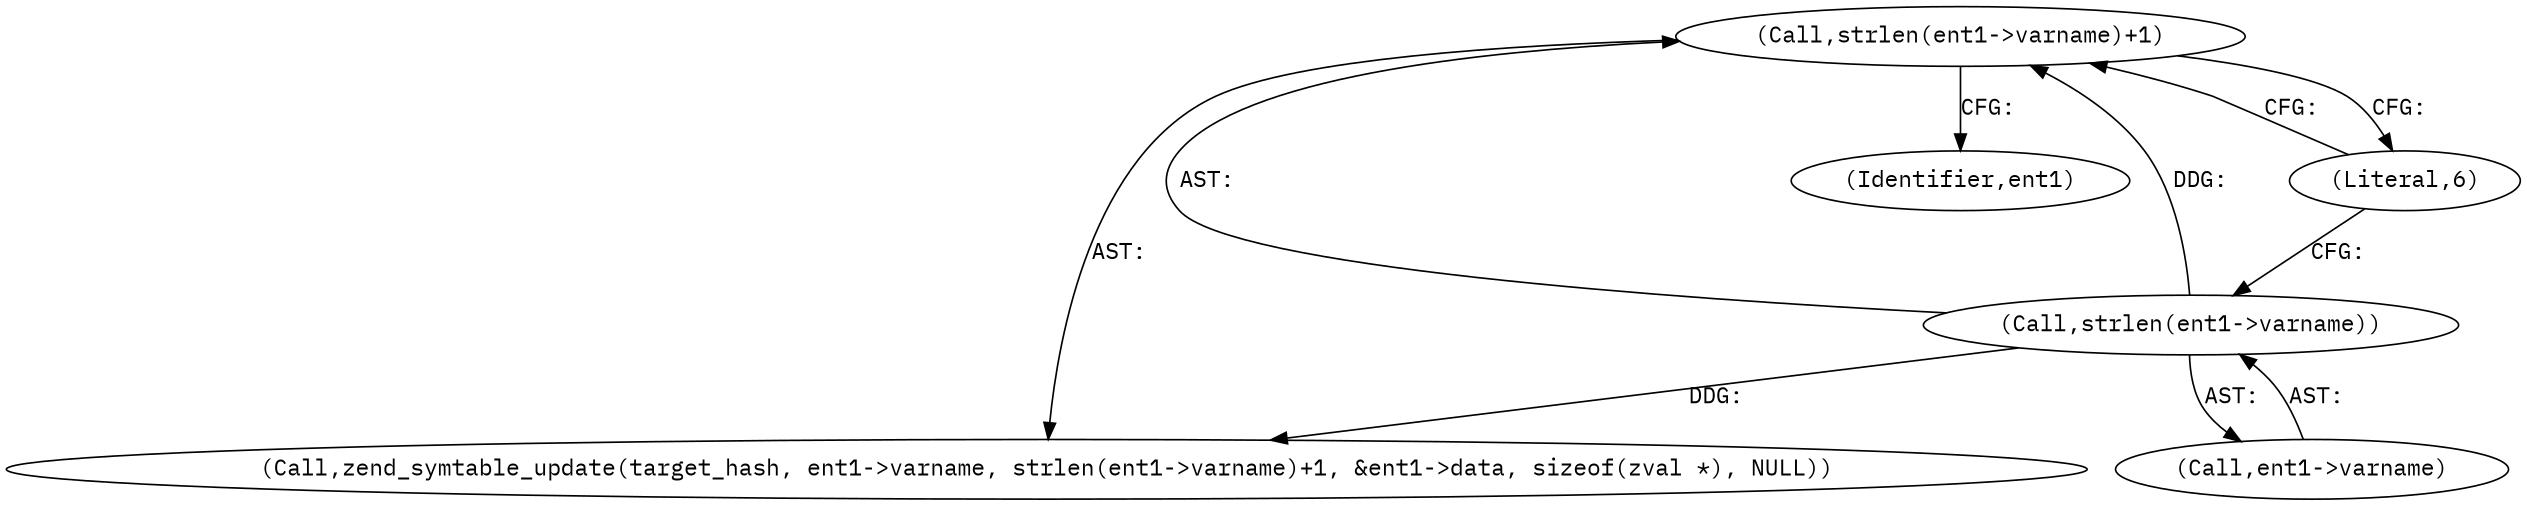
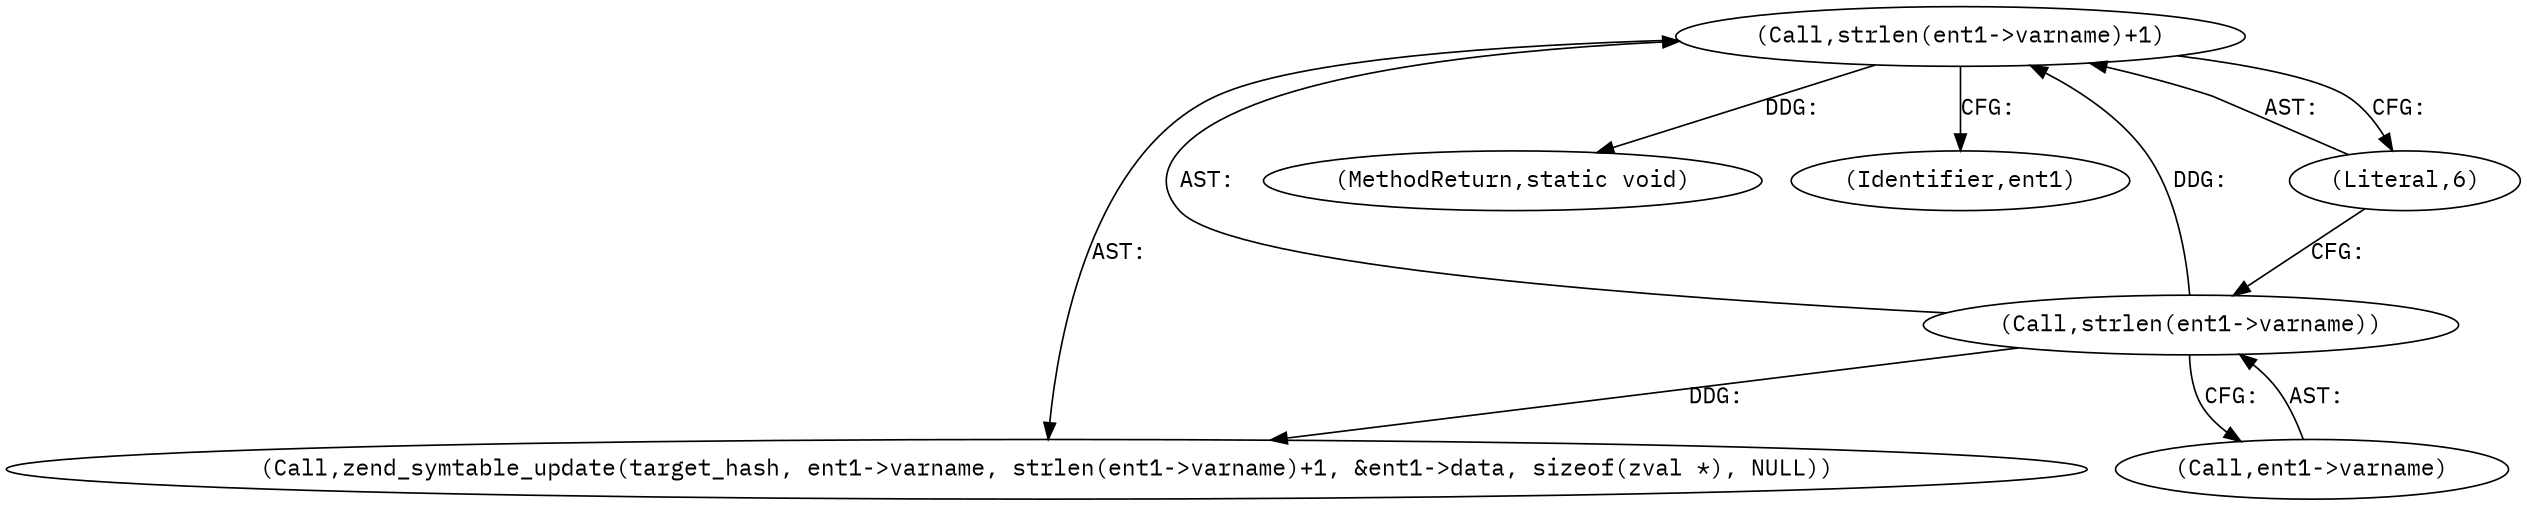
edge "(Literal,6)" -> "(Call,strlen(ent1->varname)+1)": label "CFG: " -> "AST: "
node "(MethodReturn,static void)": added
edge "(Call,strlen(ent1->varname))" -> "(Call,ent1->varname)": label "AST: " -> "CFG: "
